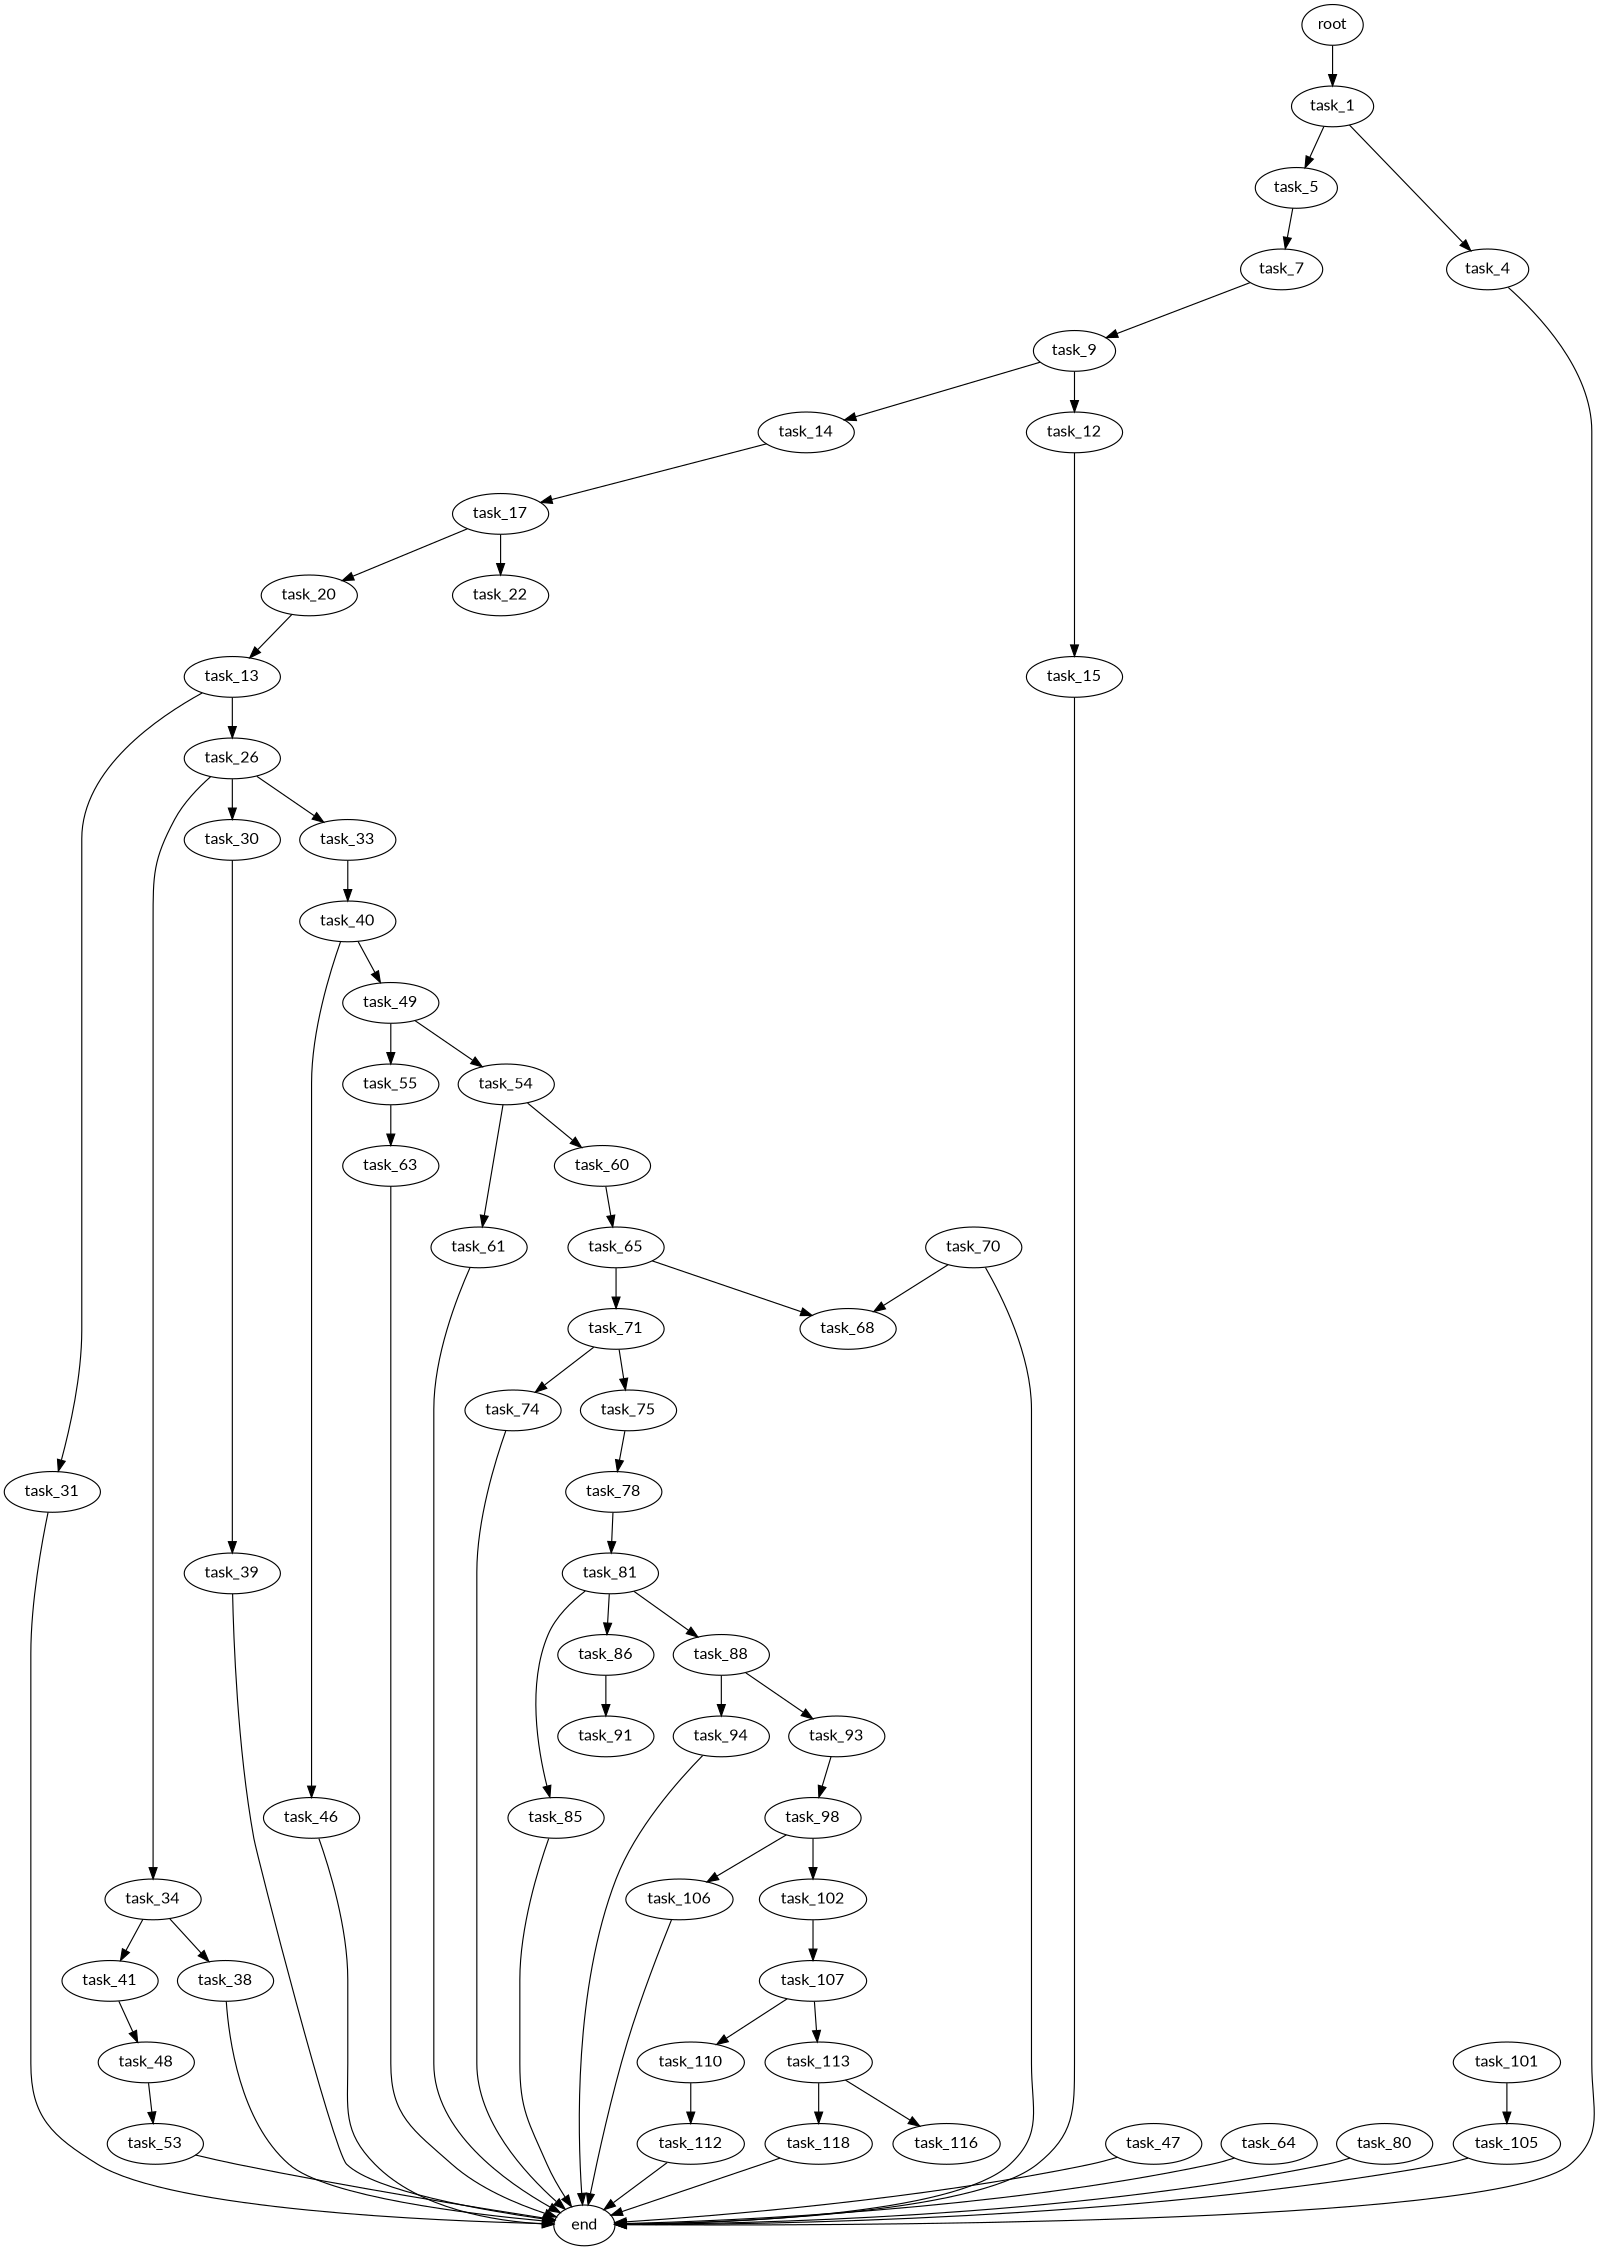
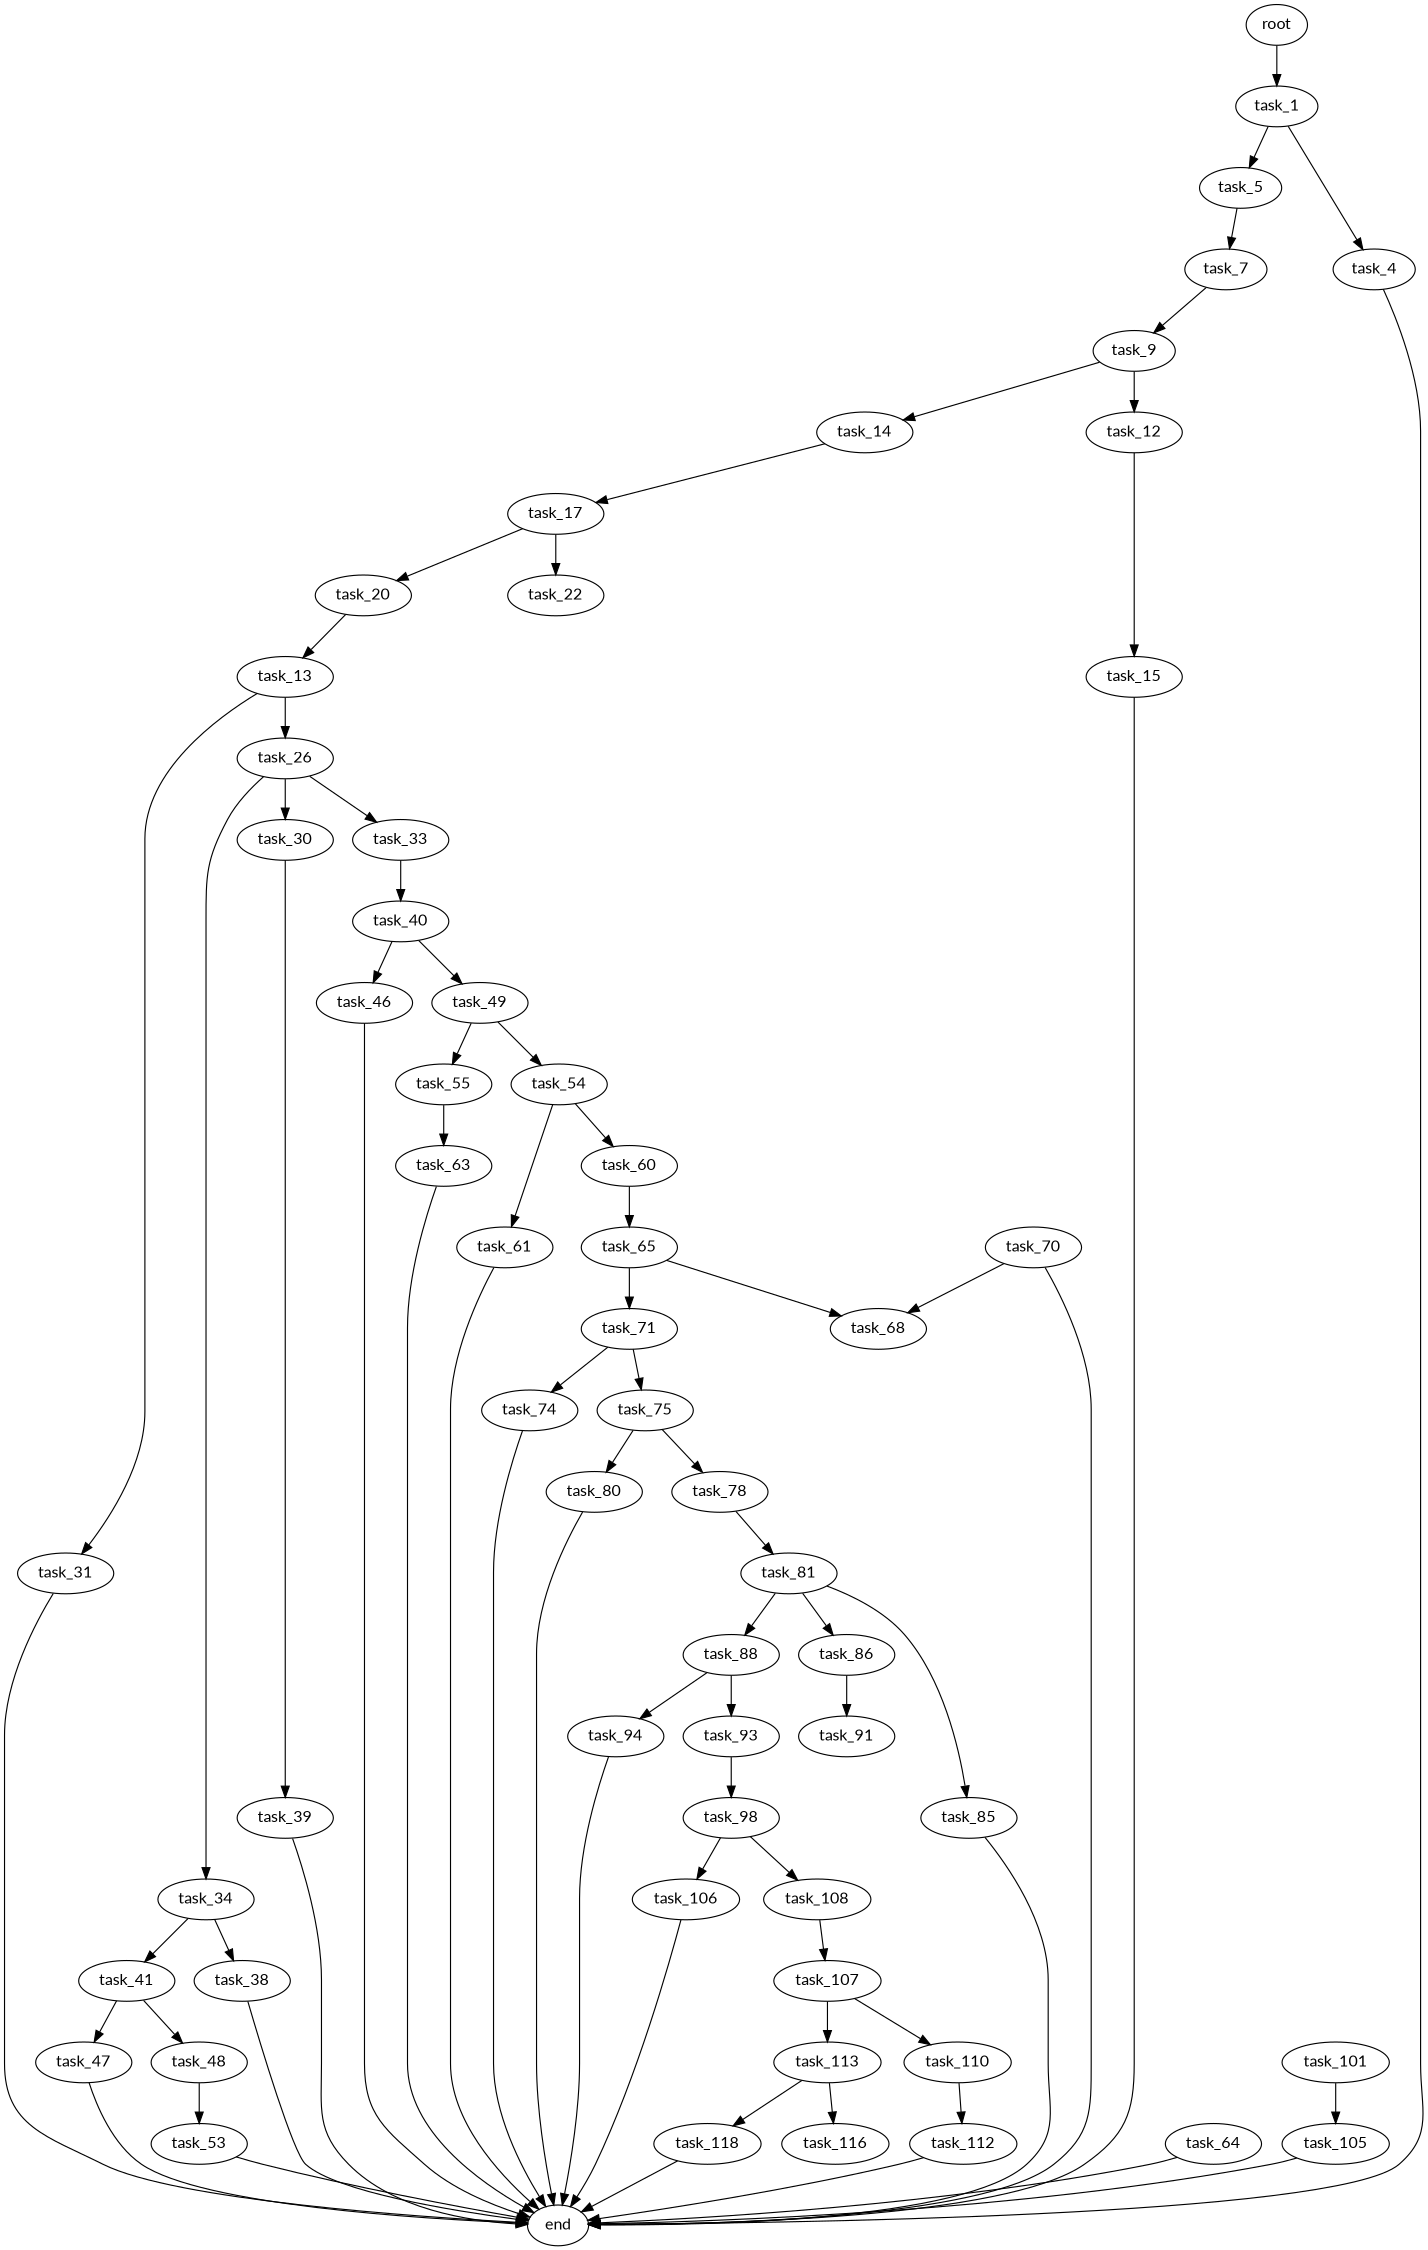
edge "task_75" -> "task_80": added
node "task_102": label "task_102" -> "task_108"
edge "task_41" -> "task_47": added
